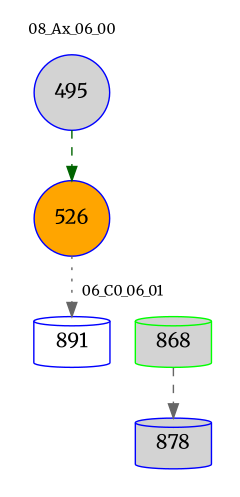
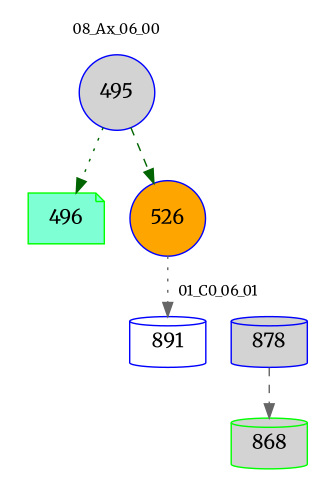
node "496": added
cluster "06_C0_06_01": label "06_C0_06_01" -> "01_C0_06_01"
edge "868" -> "878": reversed
